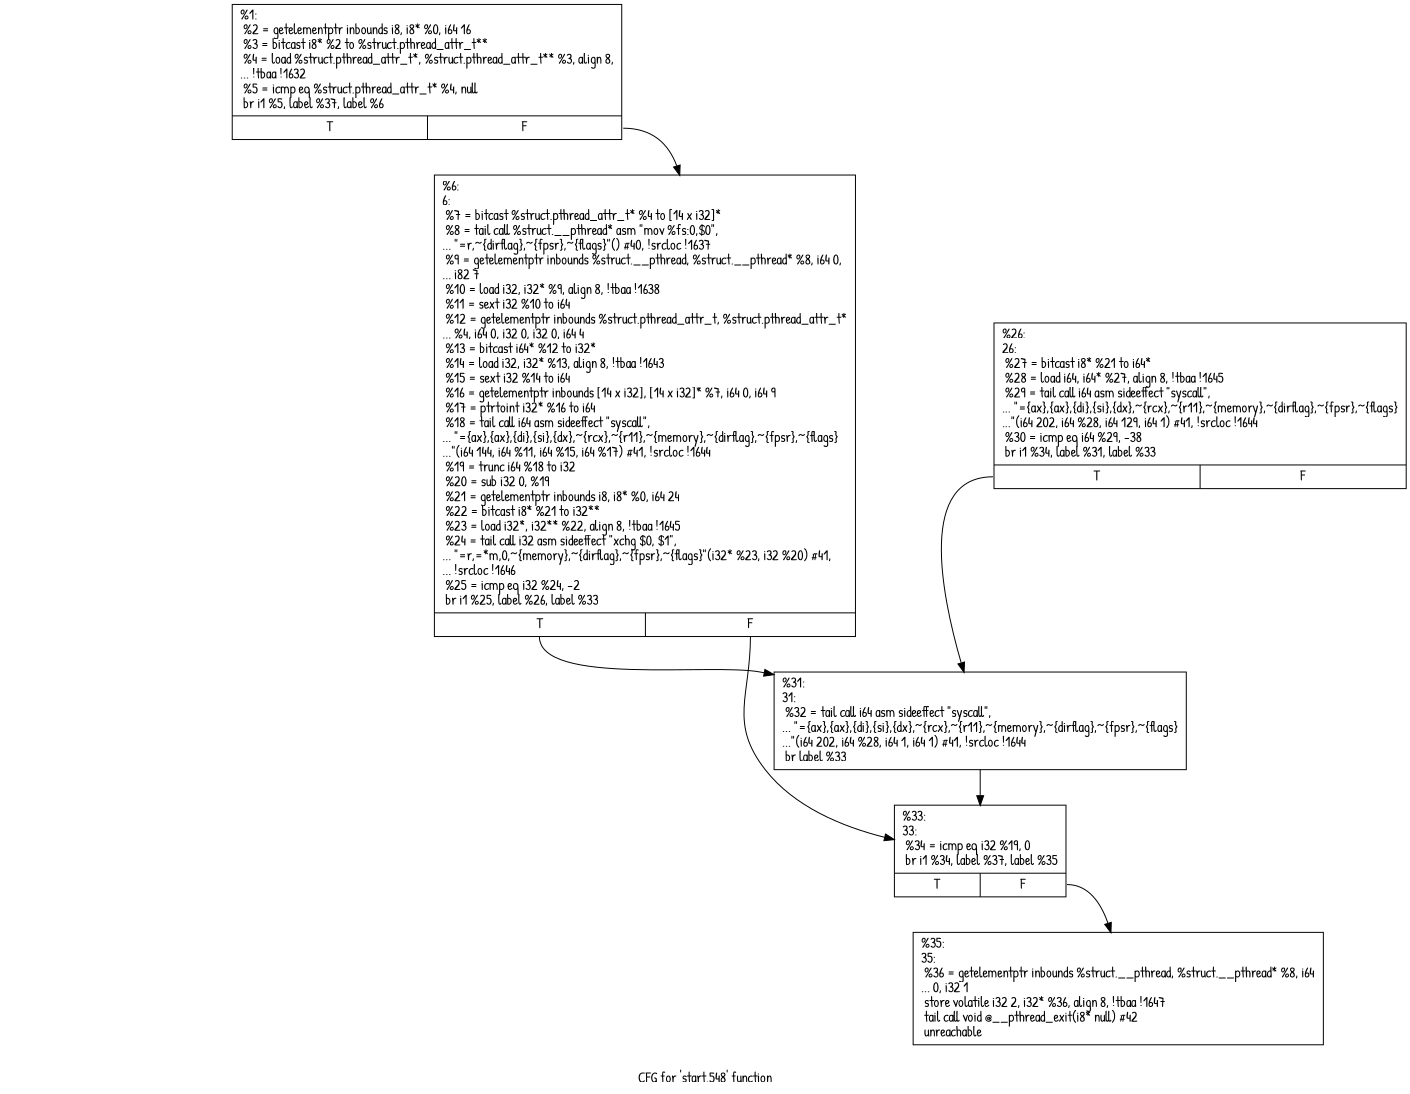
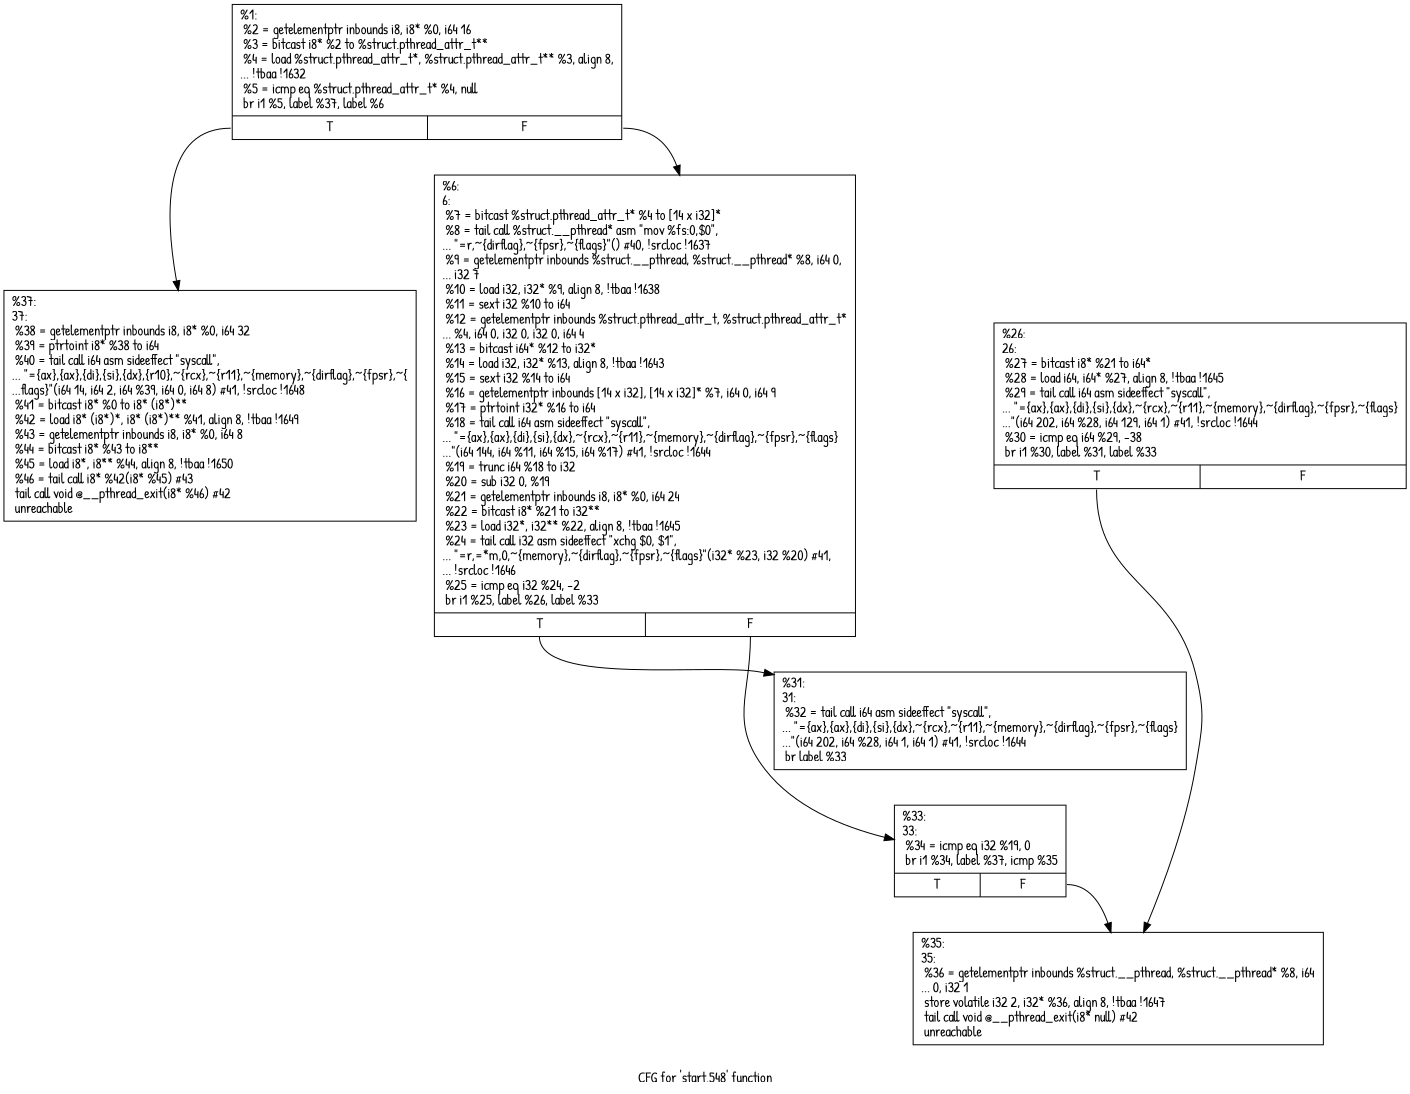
node "%6:": text "... i82 7" -> "... i32 7"
node "%37:": added
node "%26:": text "br i1 %34, label %31, label %33" -> "br i1 %30, label %31, label %33"
edge "%26:" -> "%31:": now "%26:" -> "%35:"
edge "%31:" -> "%33:": removed
node "%33:": text "br i1 %34, label %37, label %35" -> "br i1 %34, label %37, icmp %35"
